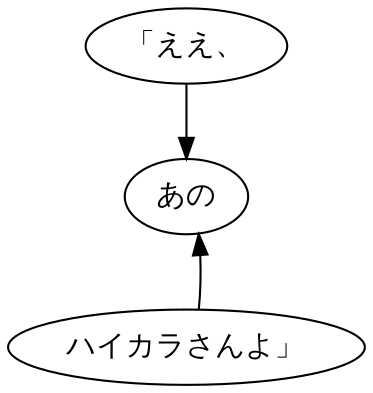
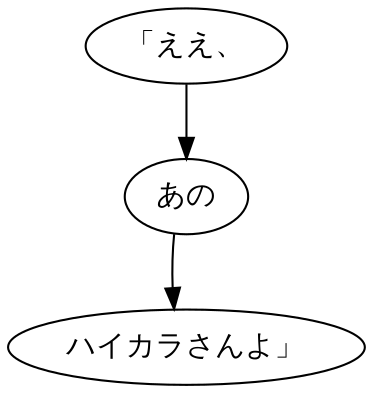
edge "ハイカラさんよ」" -> "あの": reversed
